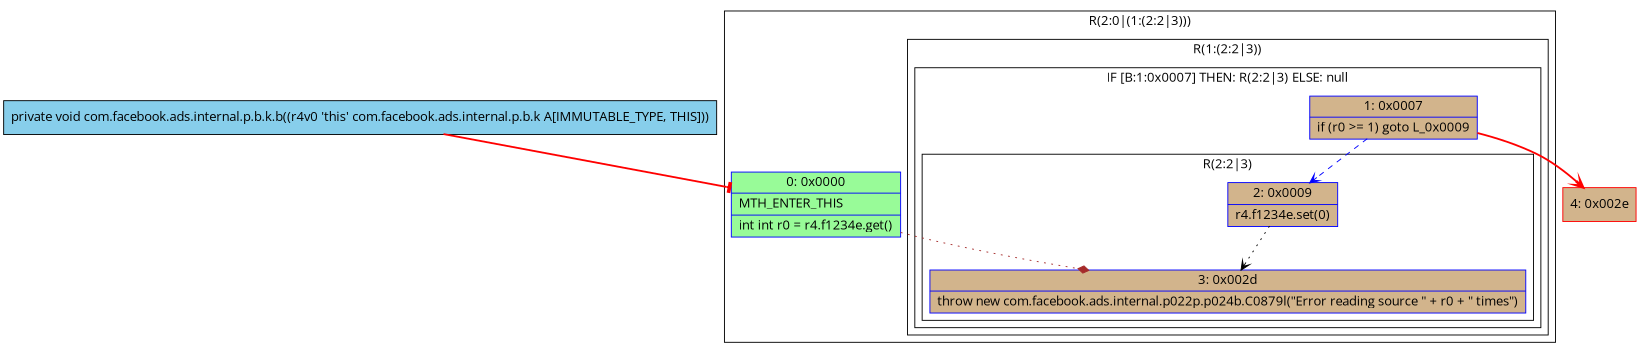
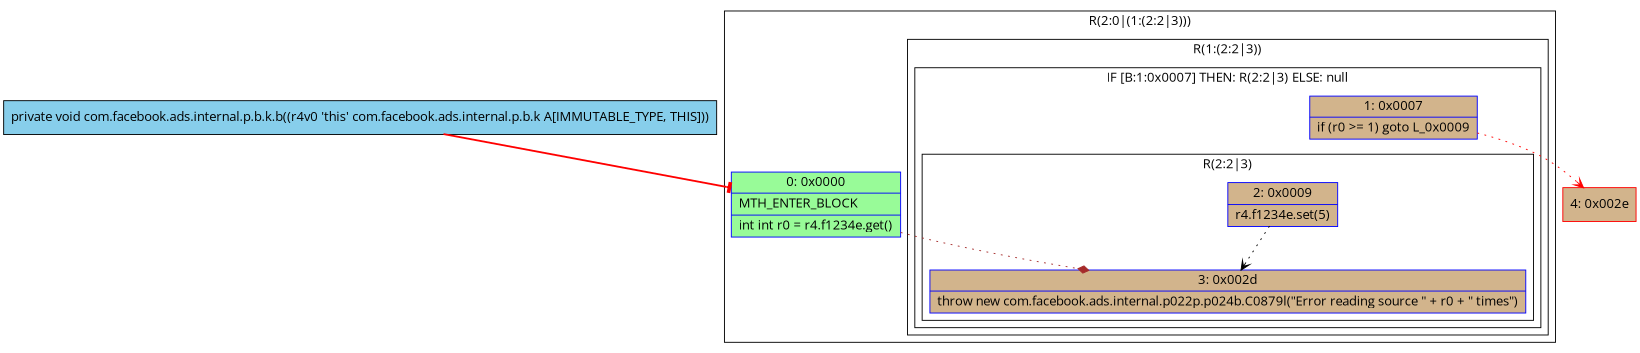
edge "1: 0x0007" -> "4: 0x002e": style bold -> dotted
edge "1: 0x0007" -> "2: 0x0009": removed
node "0: 0x0000": text "MTH_ENTER_THIS" -> "MTH_ENTER_BLOCK"
node "2: 0x0009": text "r4.f1234e.set(0)" -> "r4.f1234e.set(5)"
